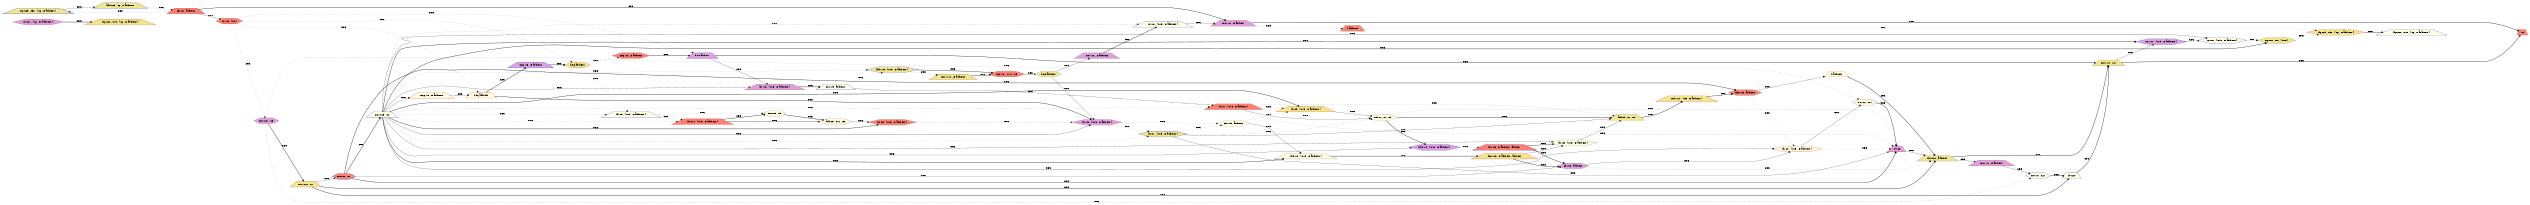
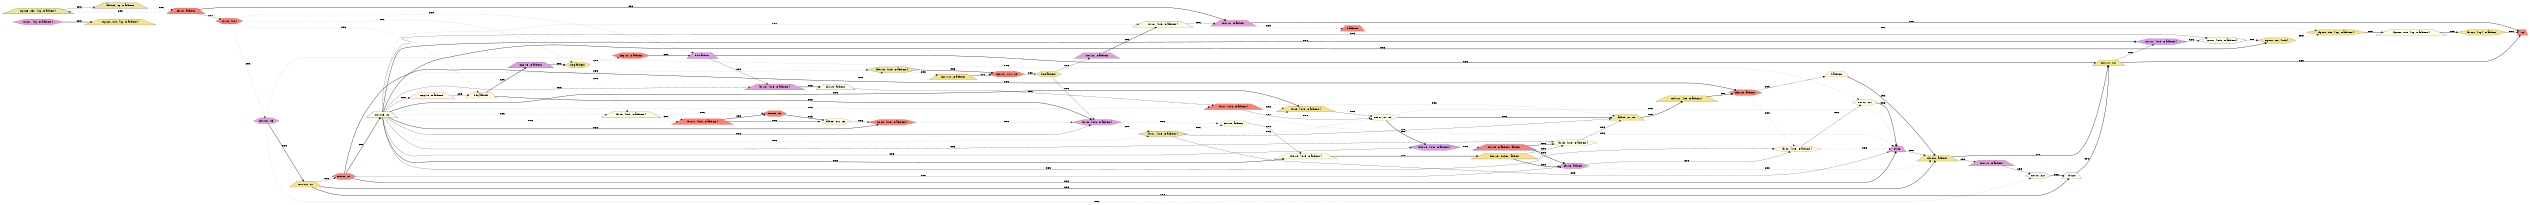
node "ldr x21 , [ sp ] , # address": added
node "mvn x9 , x9": fillcolor lightyellow -> salmon
node "tbnz w9 , # address , address": label "tbnz w9 , # address , address" -> "tbnz w9 , # cbnz , address"
